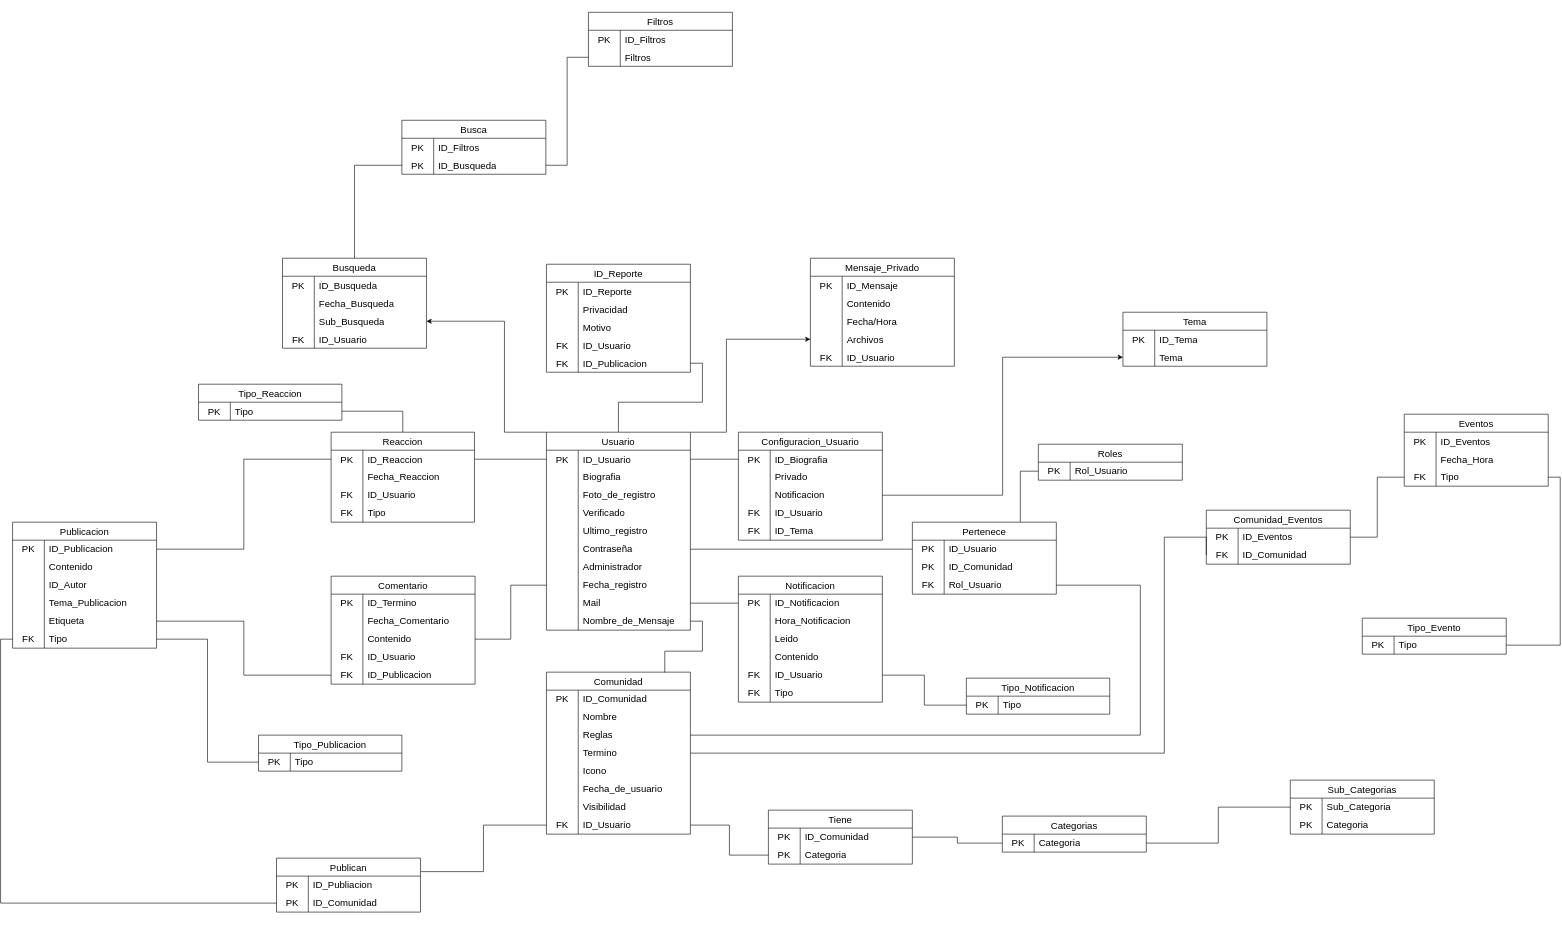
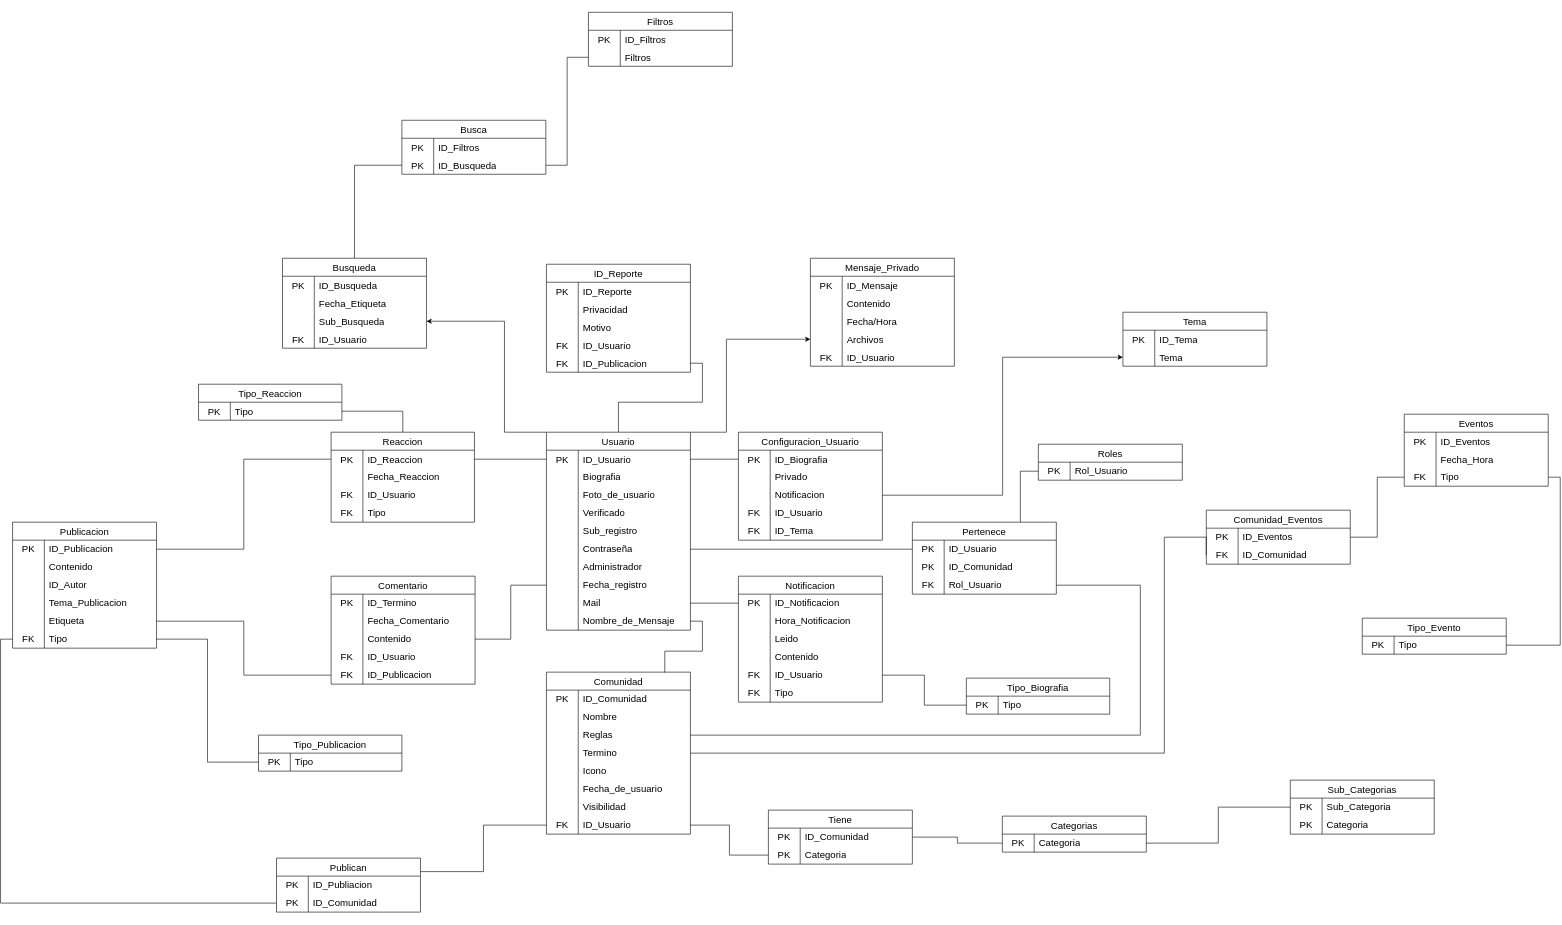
node "Fecha_Busqueda": label "Fecha_Busqueda" -> "Fecha_Etiqueta"
node "Foto_de_registro": label "Foto_de_registro" -> "Foto_de_usuario"
node "Ultimo_registro": label "Ultimo_registro" -> "Sub_registro"
node "Tipo_Notificacion": label "Tipo_Notificacion" -> "Tipo_Biografia"
